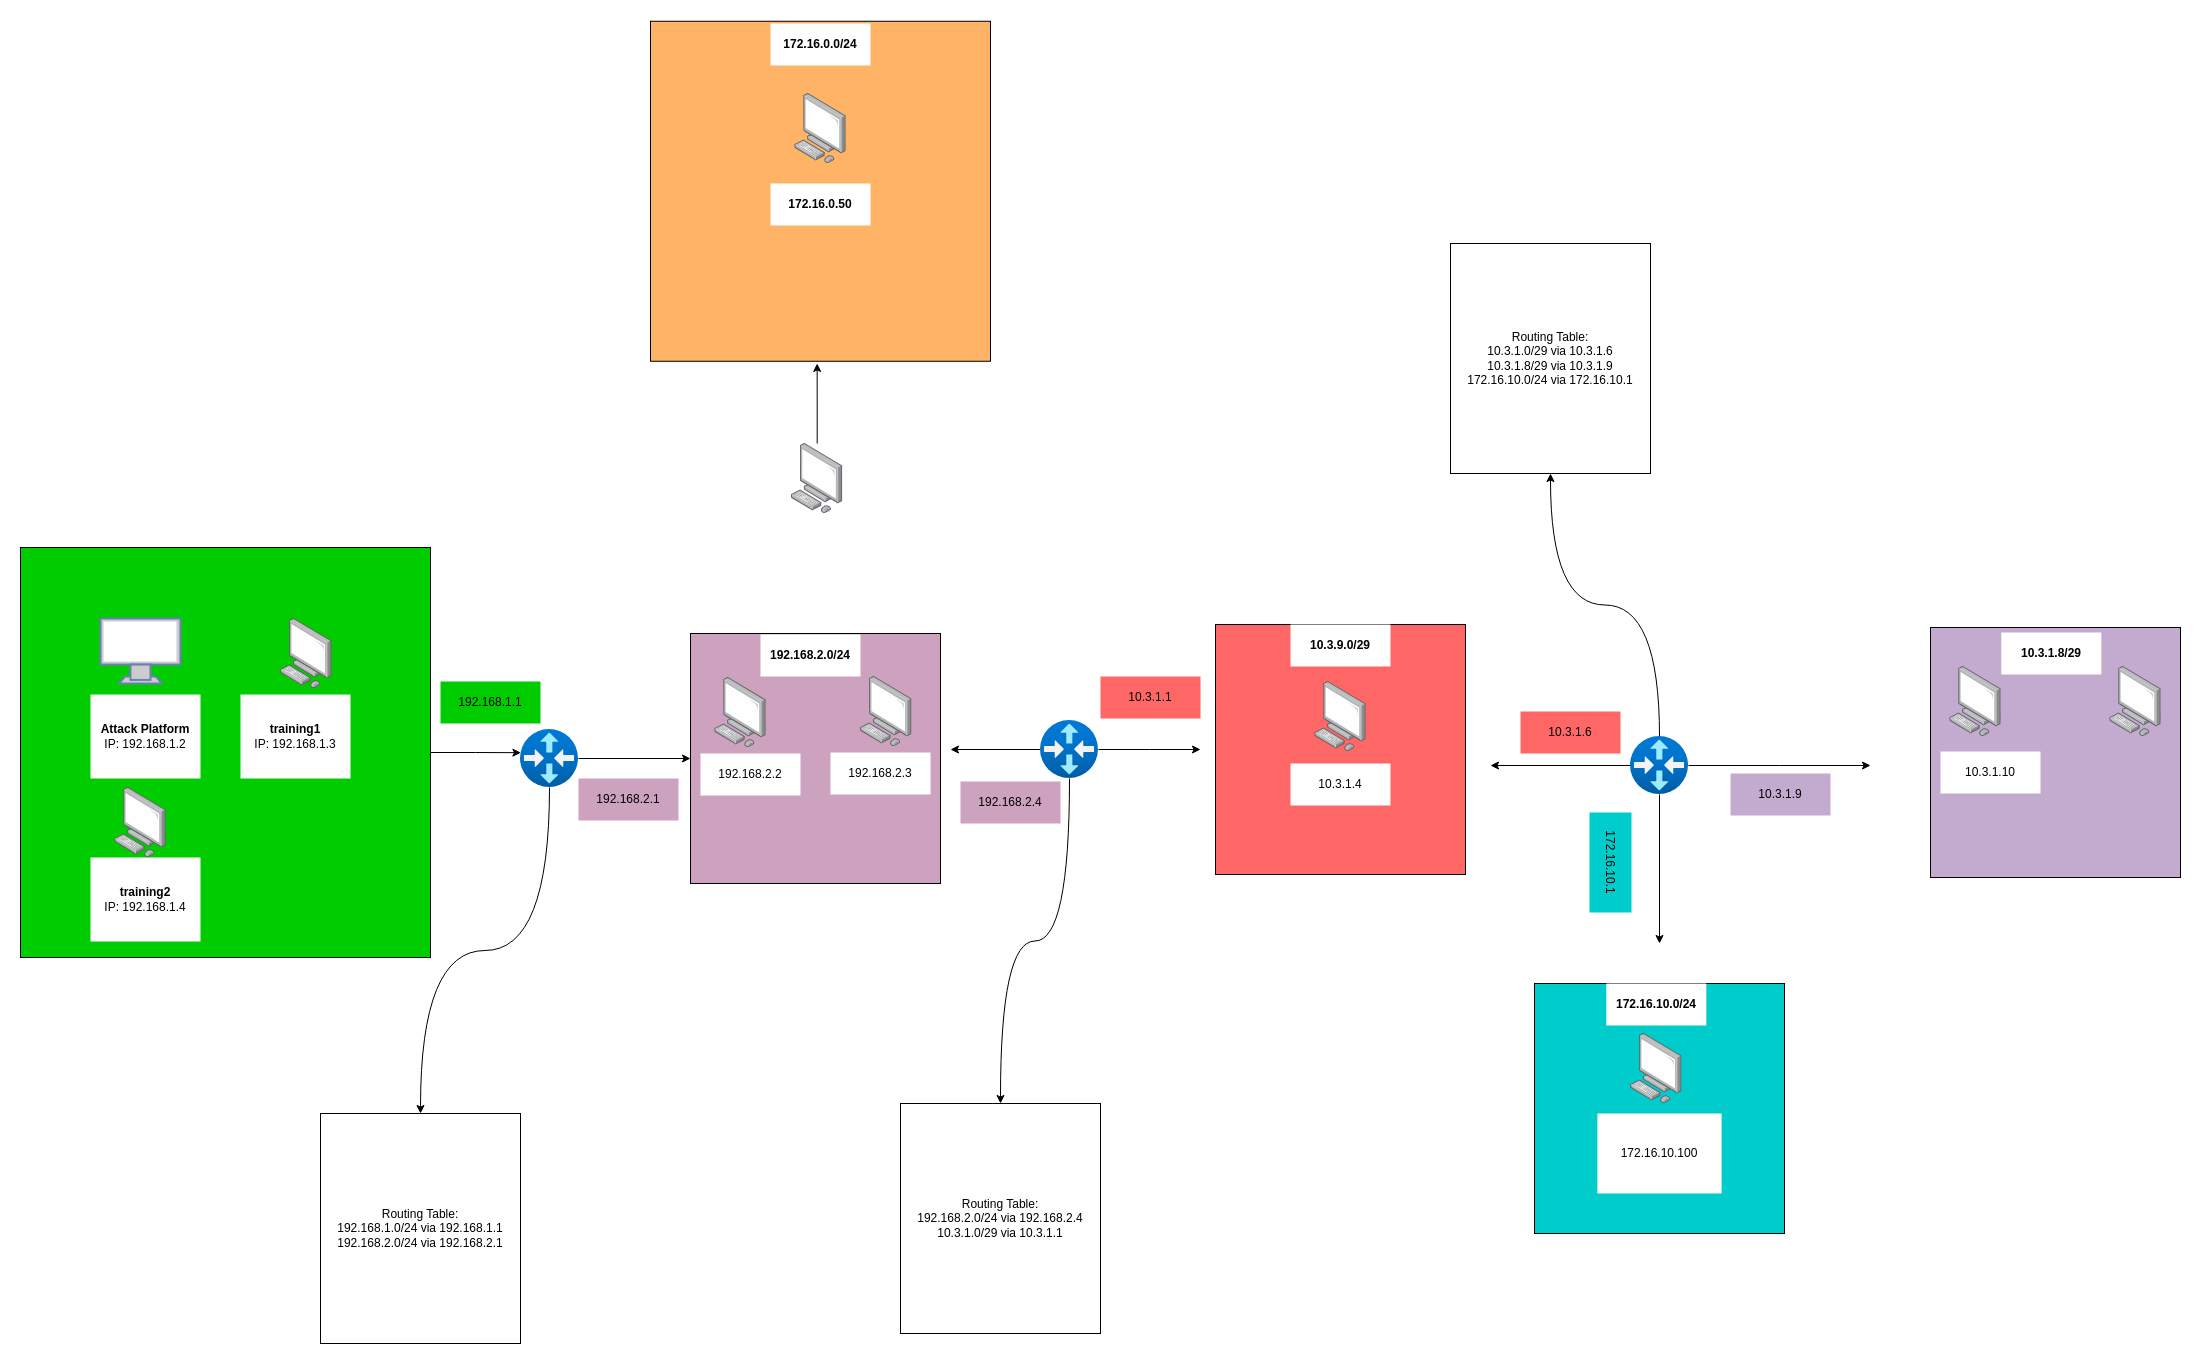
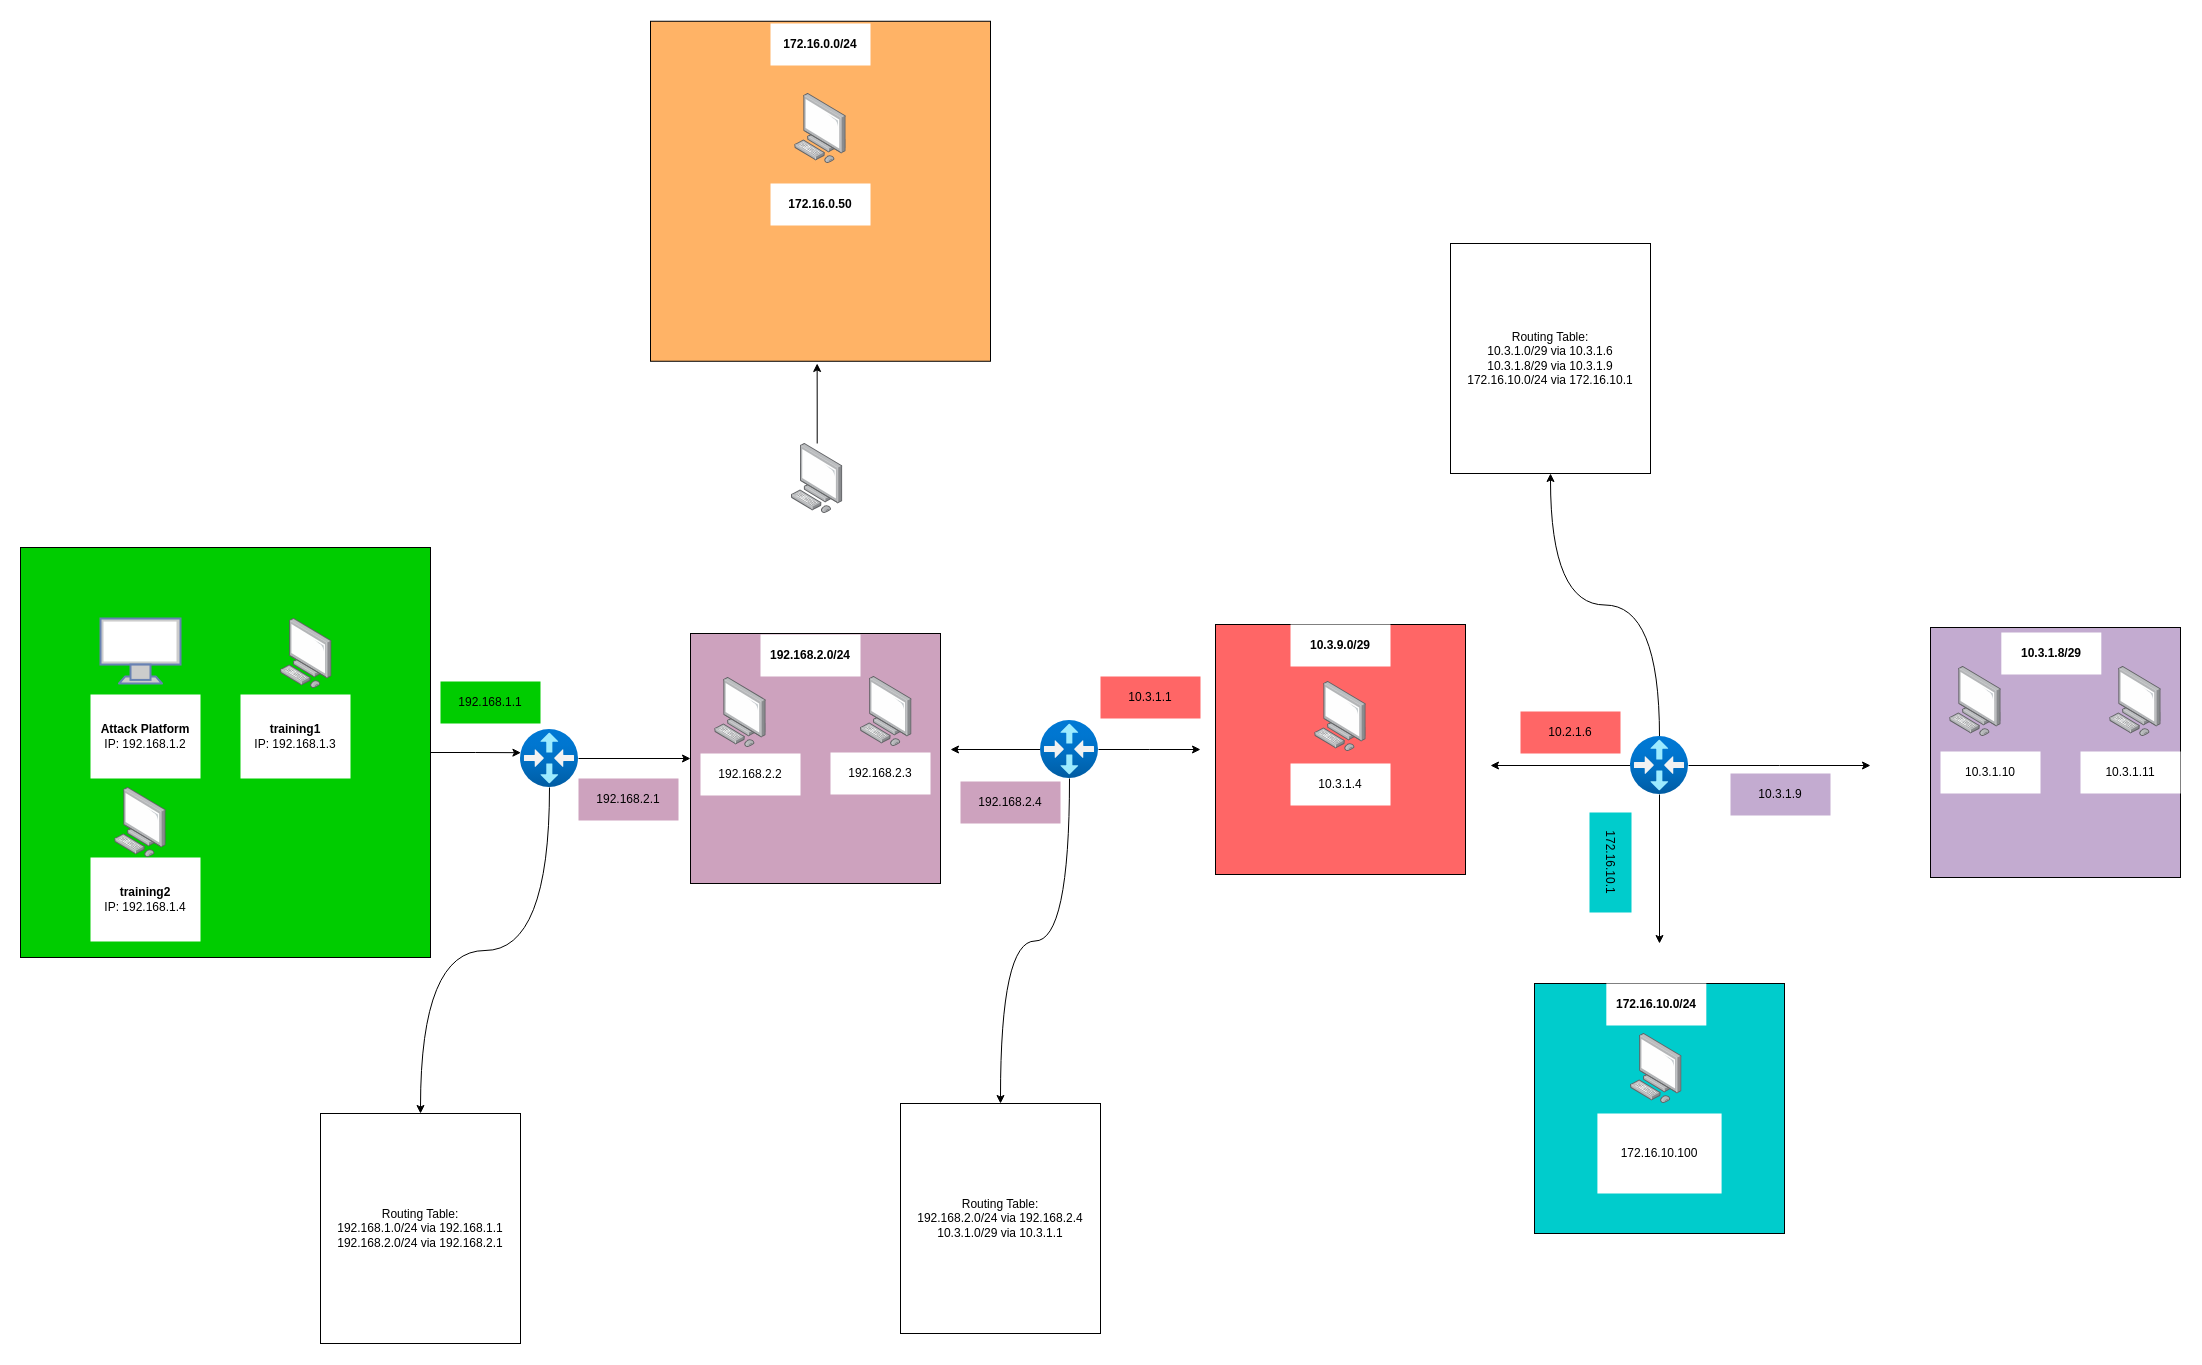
node "10.3.1.6": label "10.3.1.6" -> "10.2.1.6"
node "10.3.1.11": added
